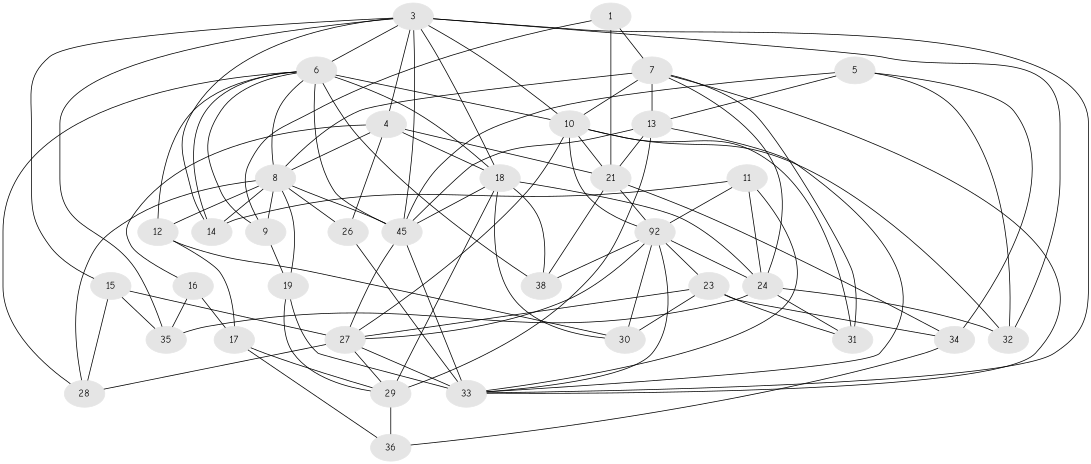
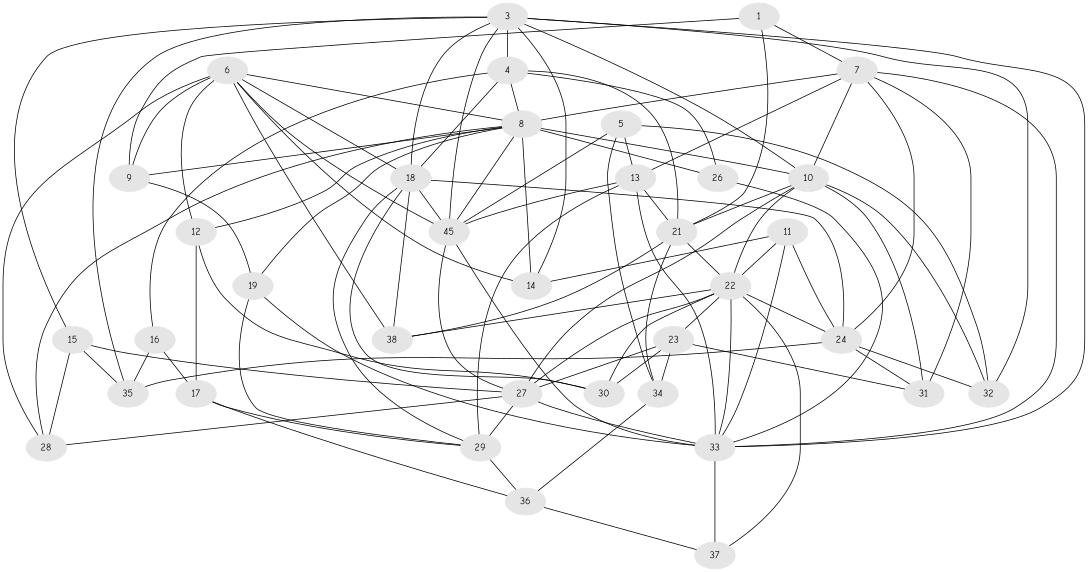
edge "3" -- "6": removed
edge "6" -- "10": now "8" -- "10"
node "92": label "92" -> "22"
node "37": added
